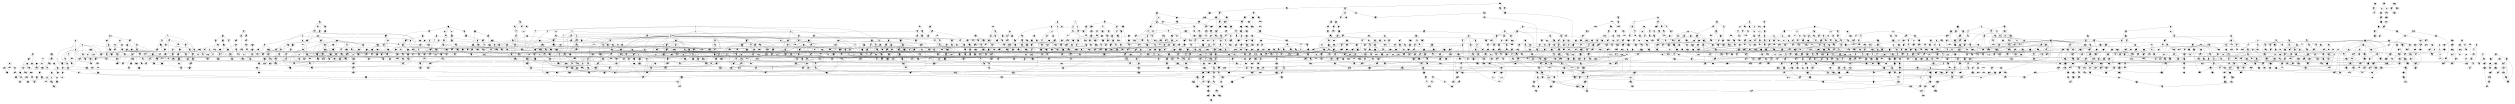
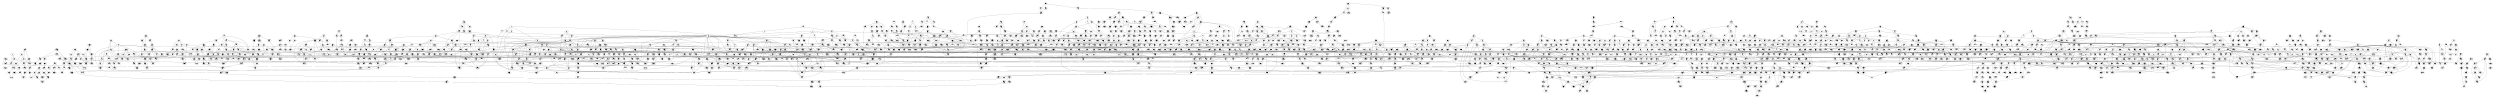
node "1475": removed
node "1195": removed
node "666": added
node "1569": added
